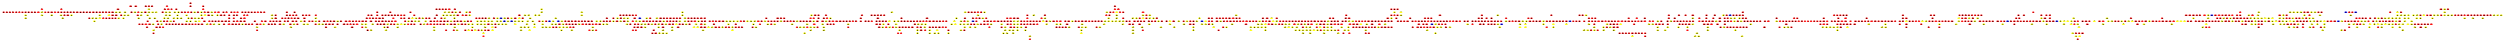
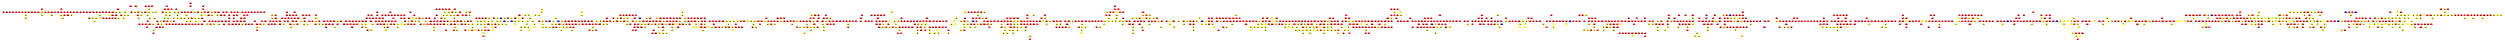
node "1568": added
node "1951": added
node "1948": removed
node "1324": removed
node "1313": removed
node "1696": removed
node "1954": added
